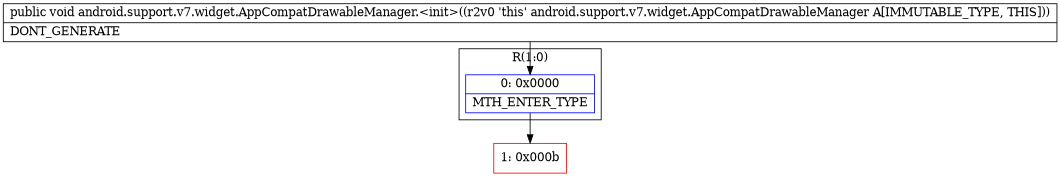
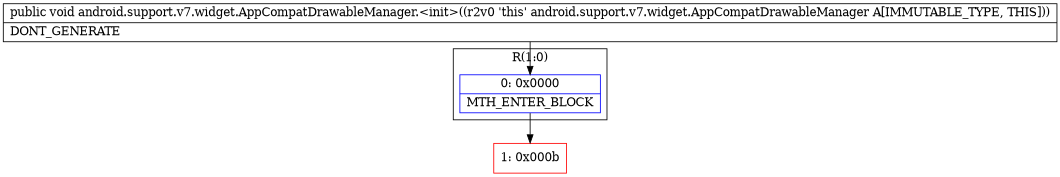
node "0: 0x0000": text "MTH_ENTER_TYPE" -> "MTH_ENTER_BLOCK"
